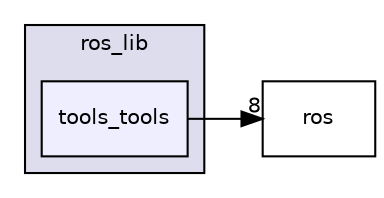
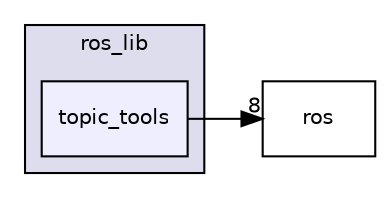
node "tools_tools": label "tools_tools" -> "topic_tools"
